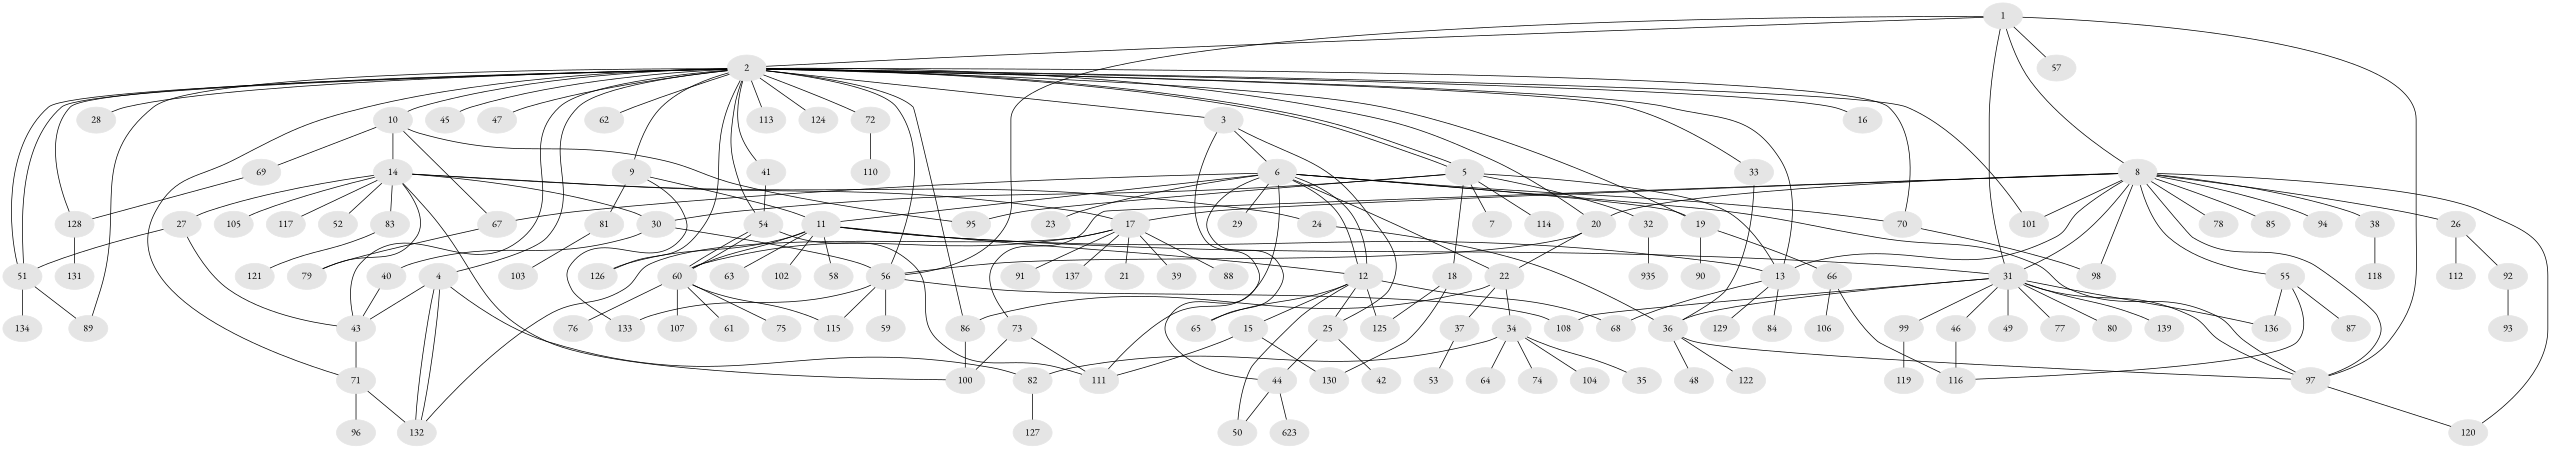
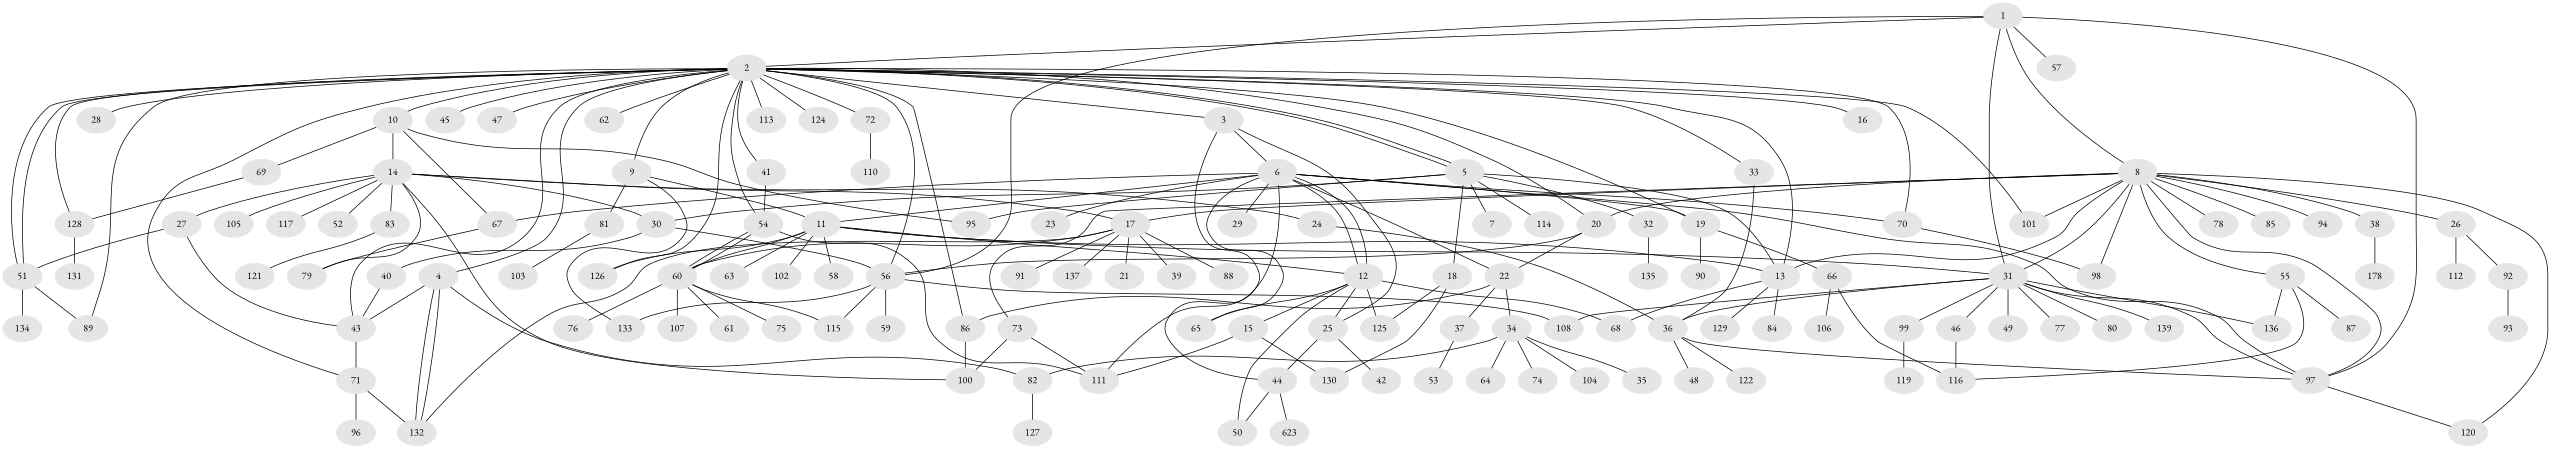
node "935": label "935" -> "135"
node "118": label "118" -> "178"
